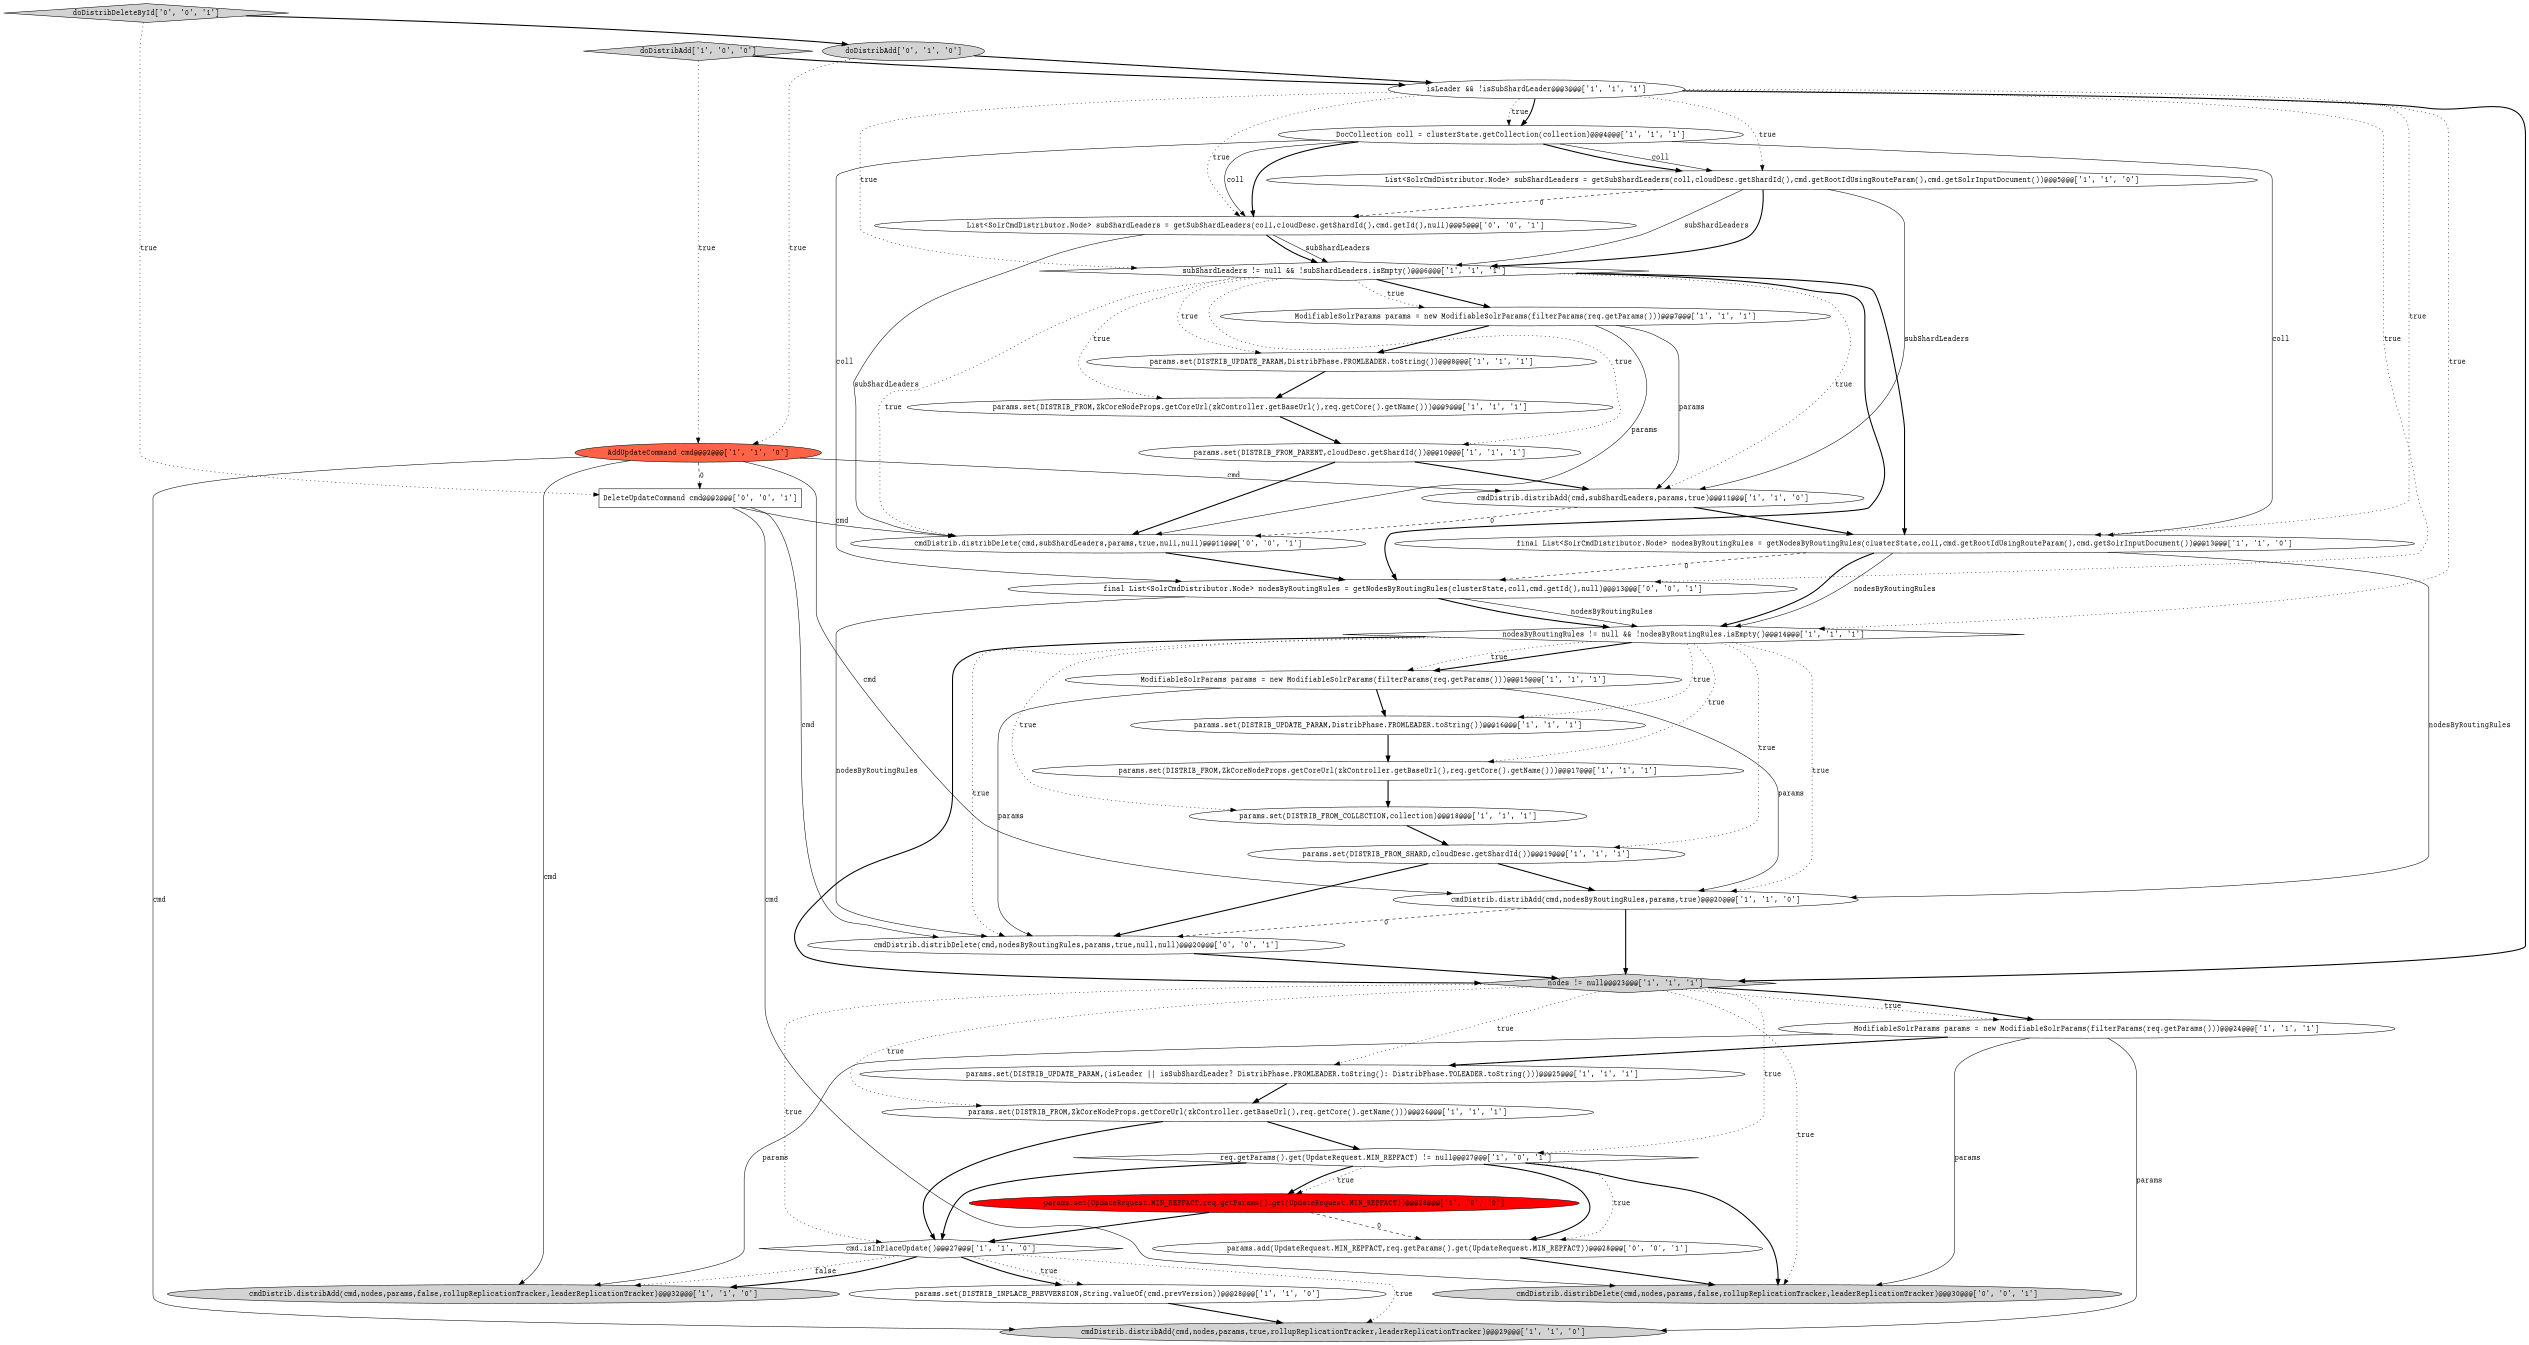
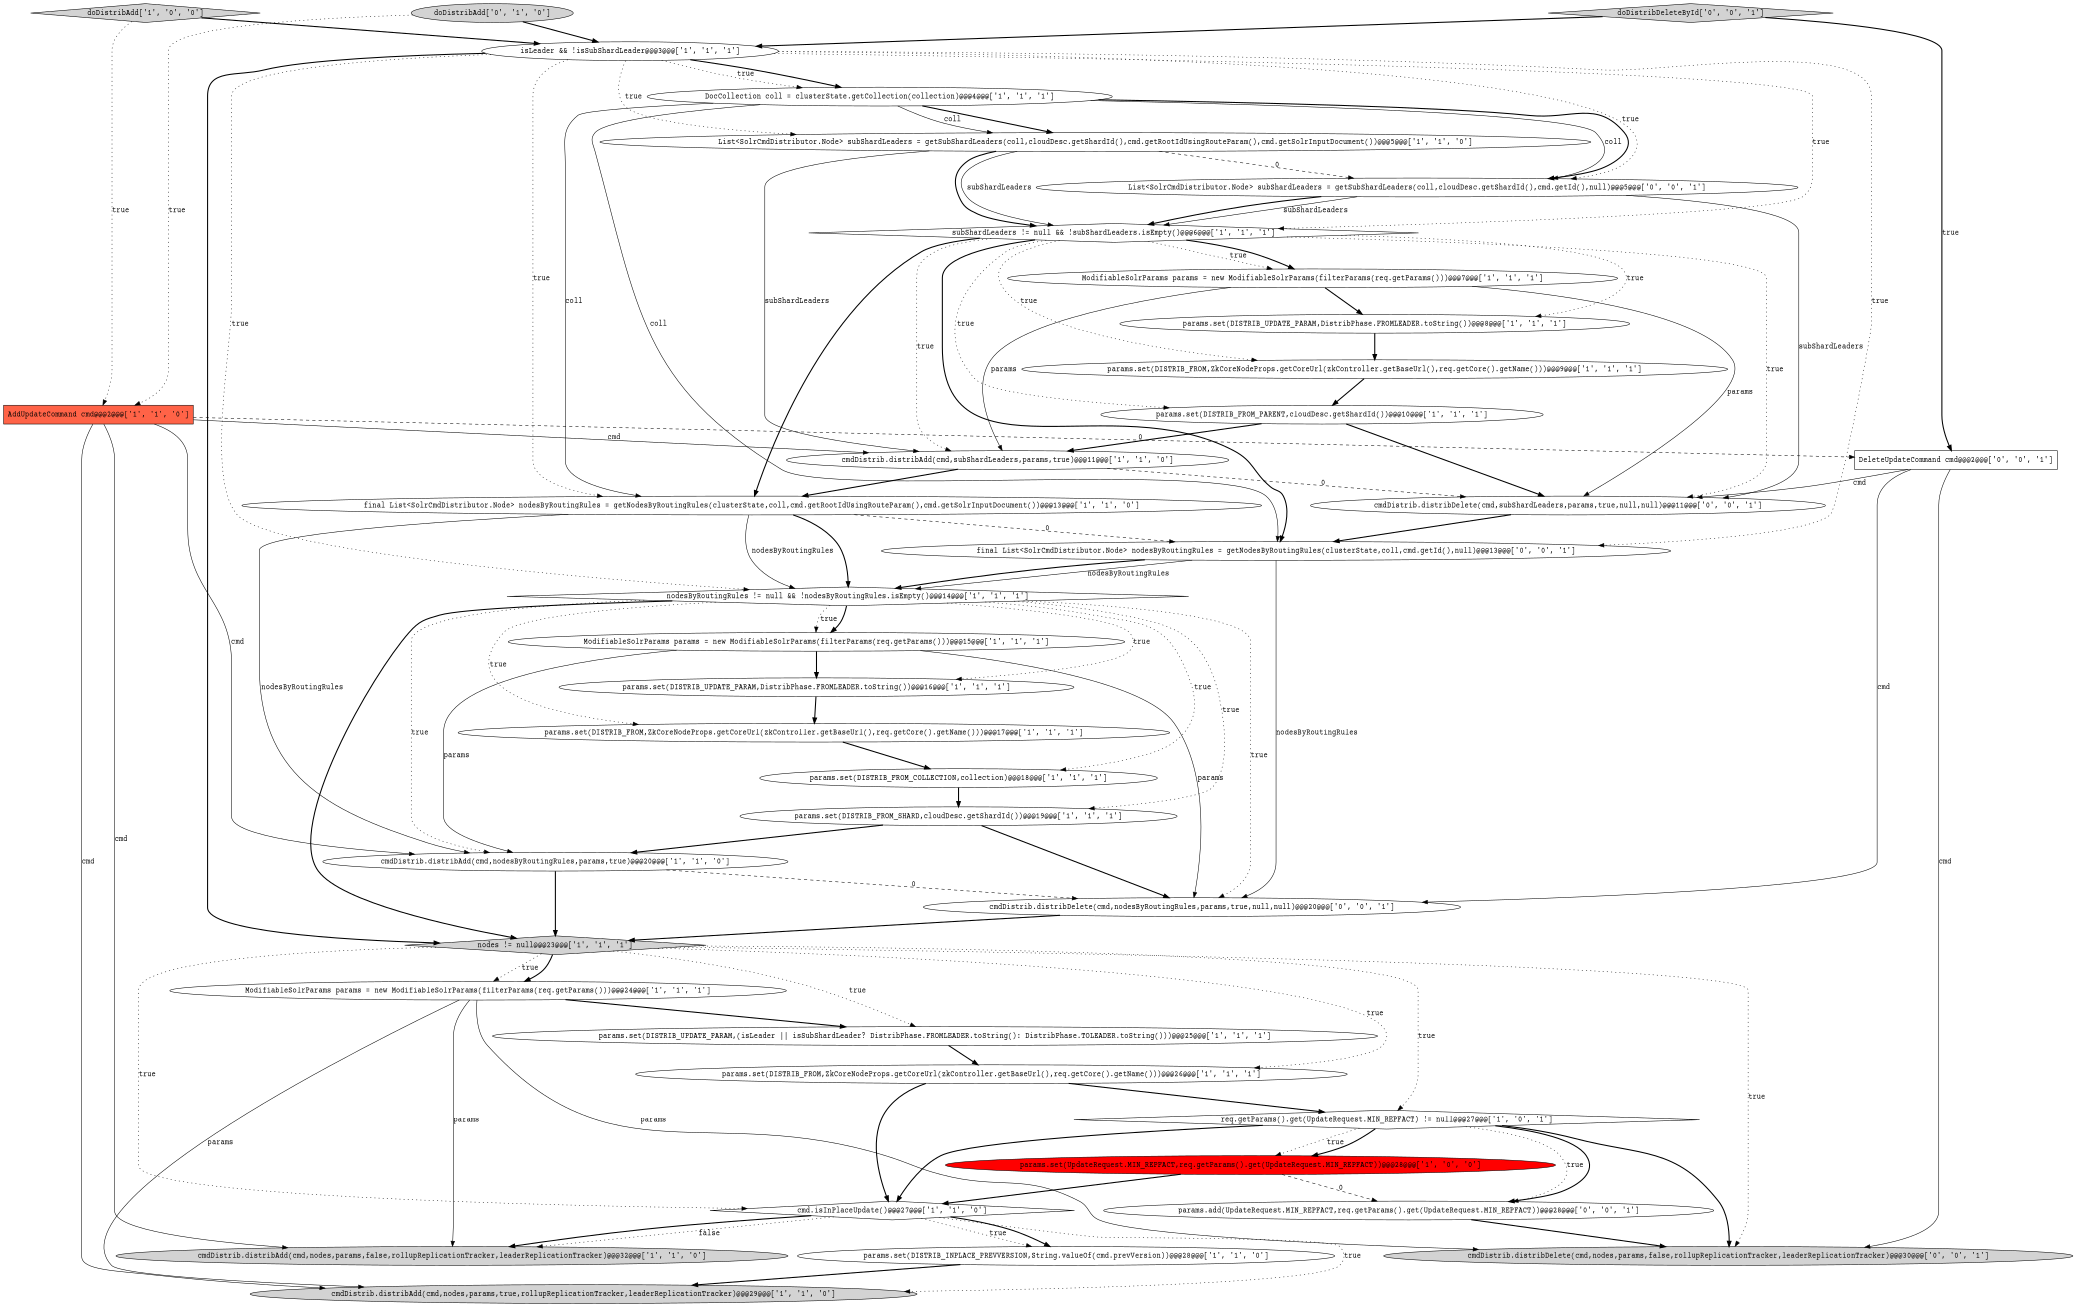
edge "doDistribDeleteById['0', '0', '1']" -> "doDistribAdd['0', '1', '0']": now "doDistribDeleteById['0', '0', '1']" -> "isLeader && !isSubShardLeader@@@3@@@['1', '1', '1']"
node "AddUpdateCommand cmd@@@2@@@['1', '1', '0']": shape ellipse -> box
edge "doDistribDeleteById['0', '0', '1']" -> "DeleteUpdateCommand cmd@@@2@@@['0', '0', '1']": style dotted -> bold
